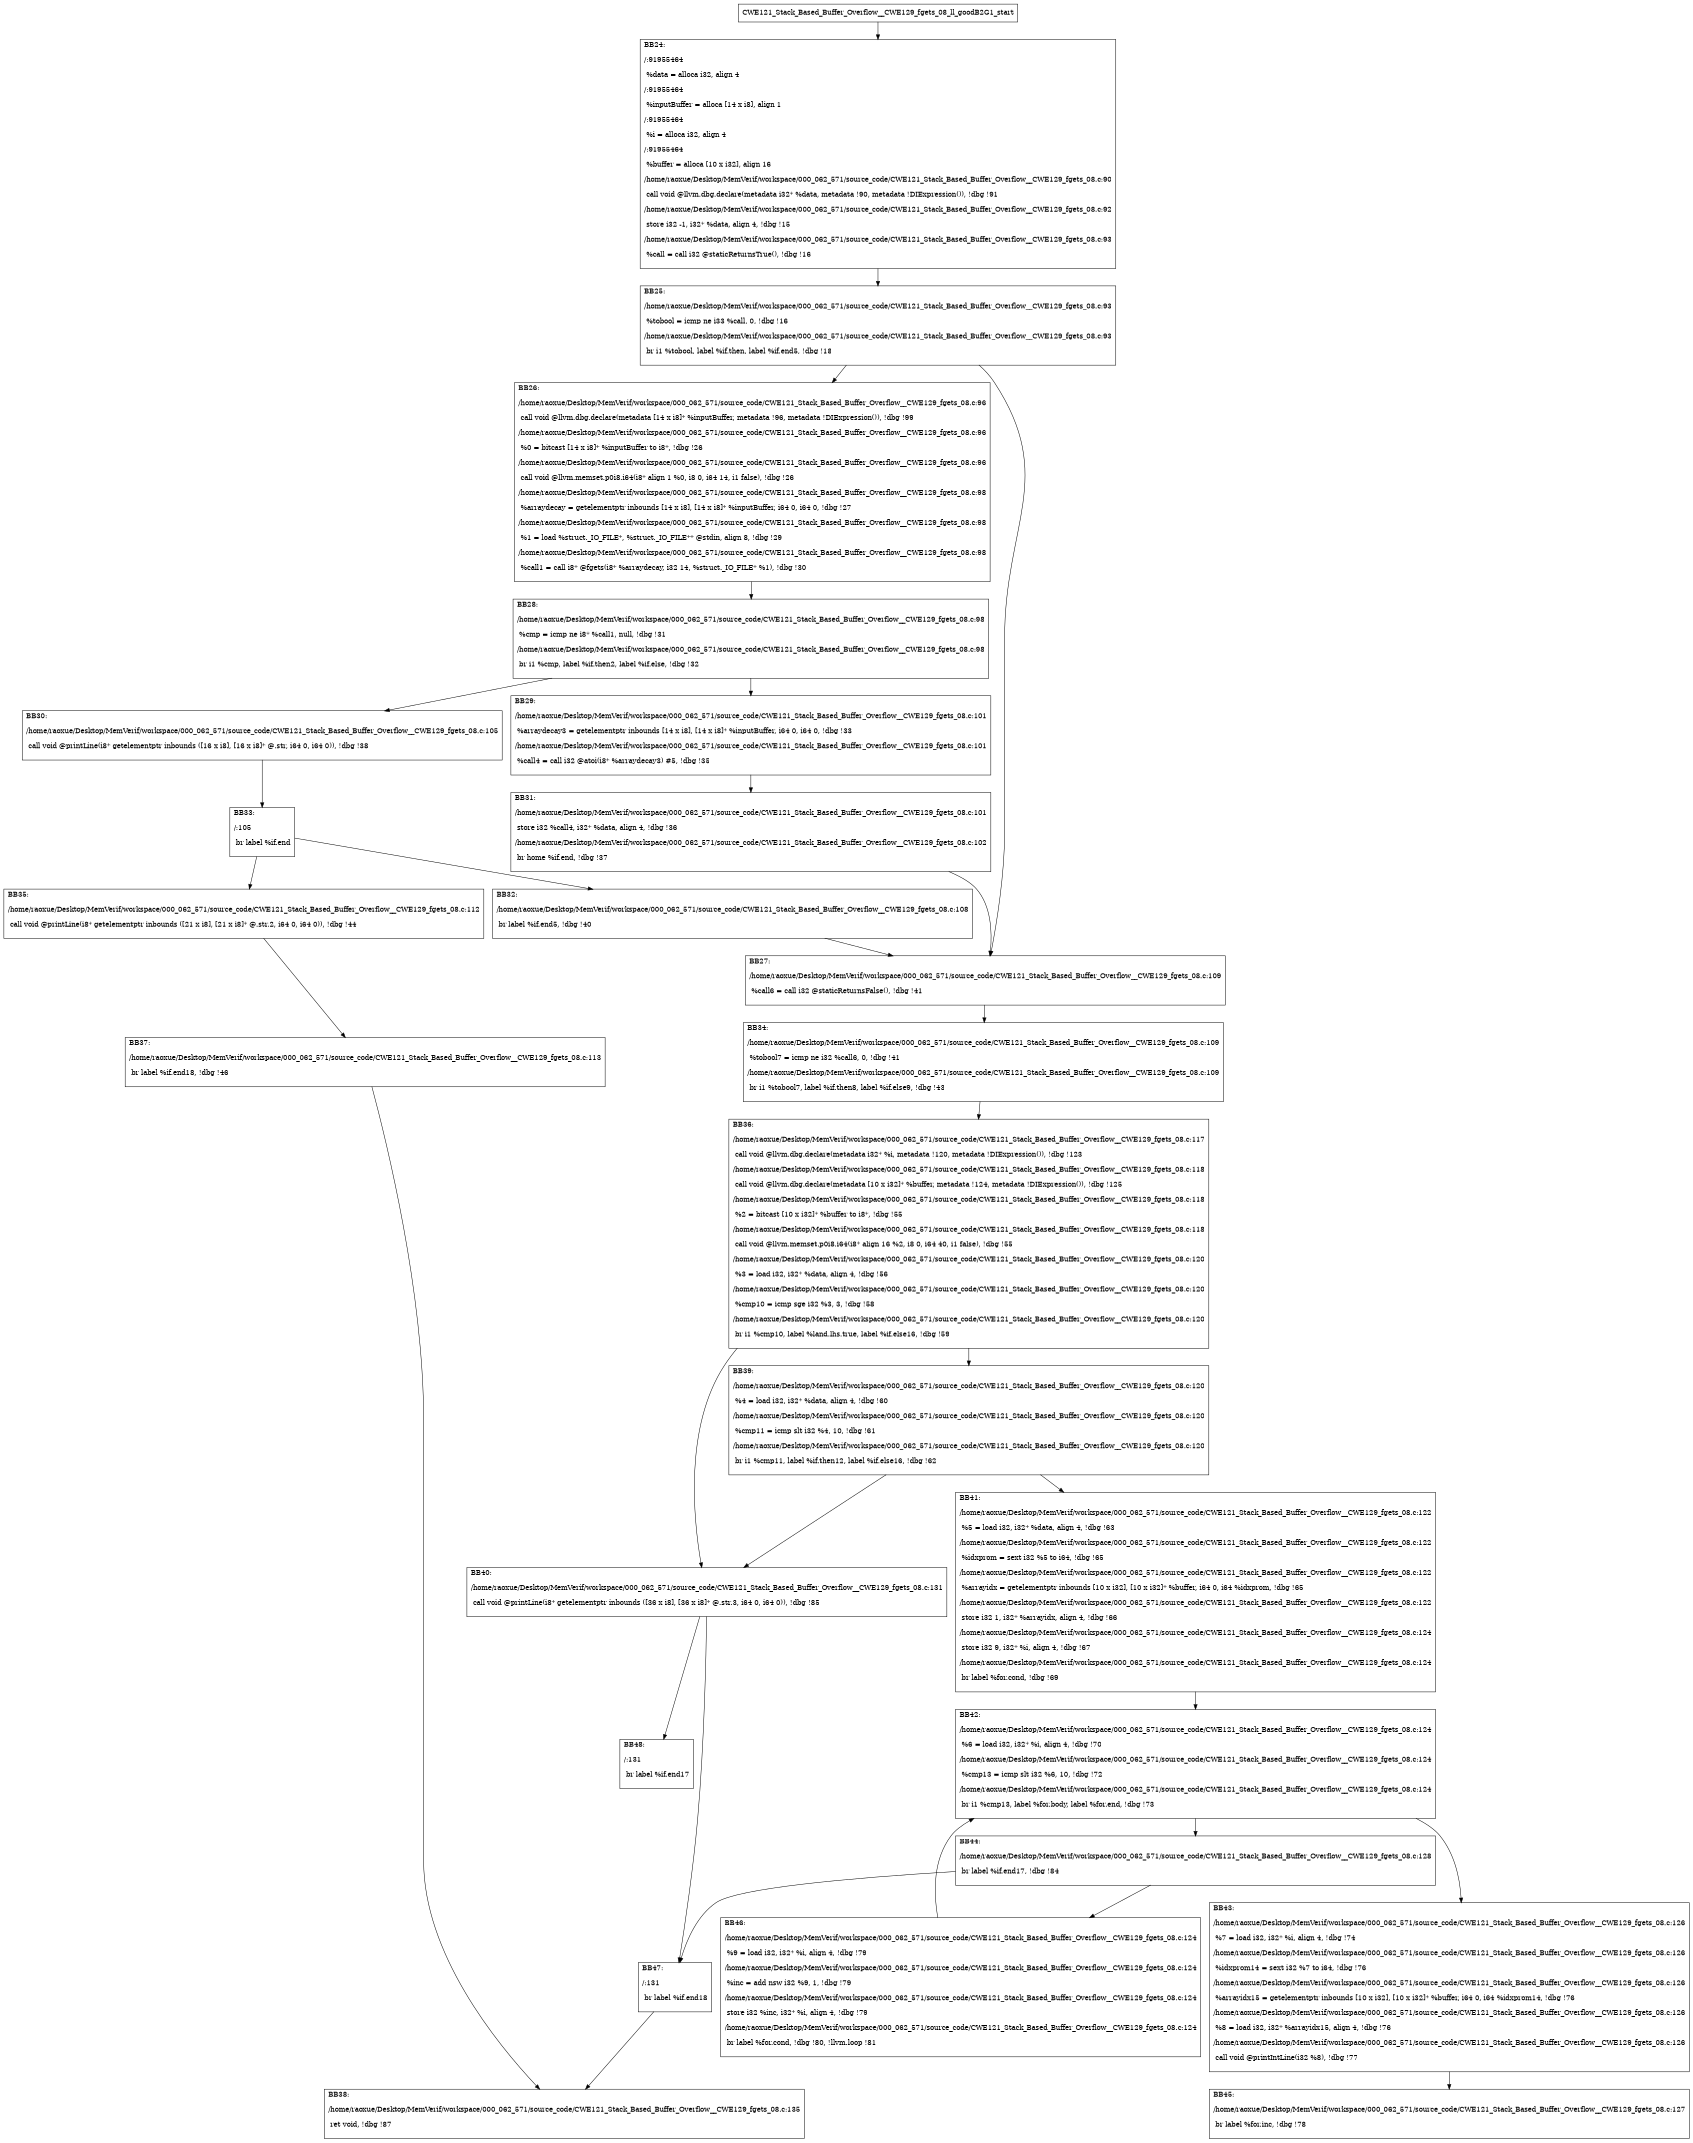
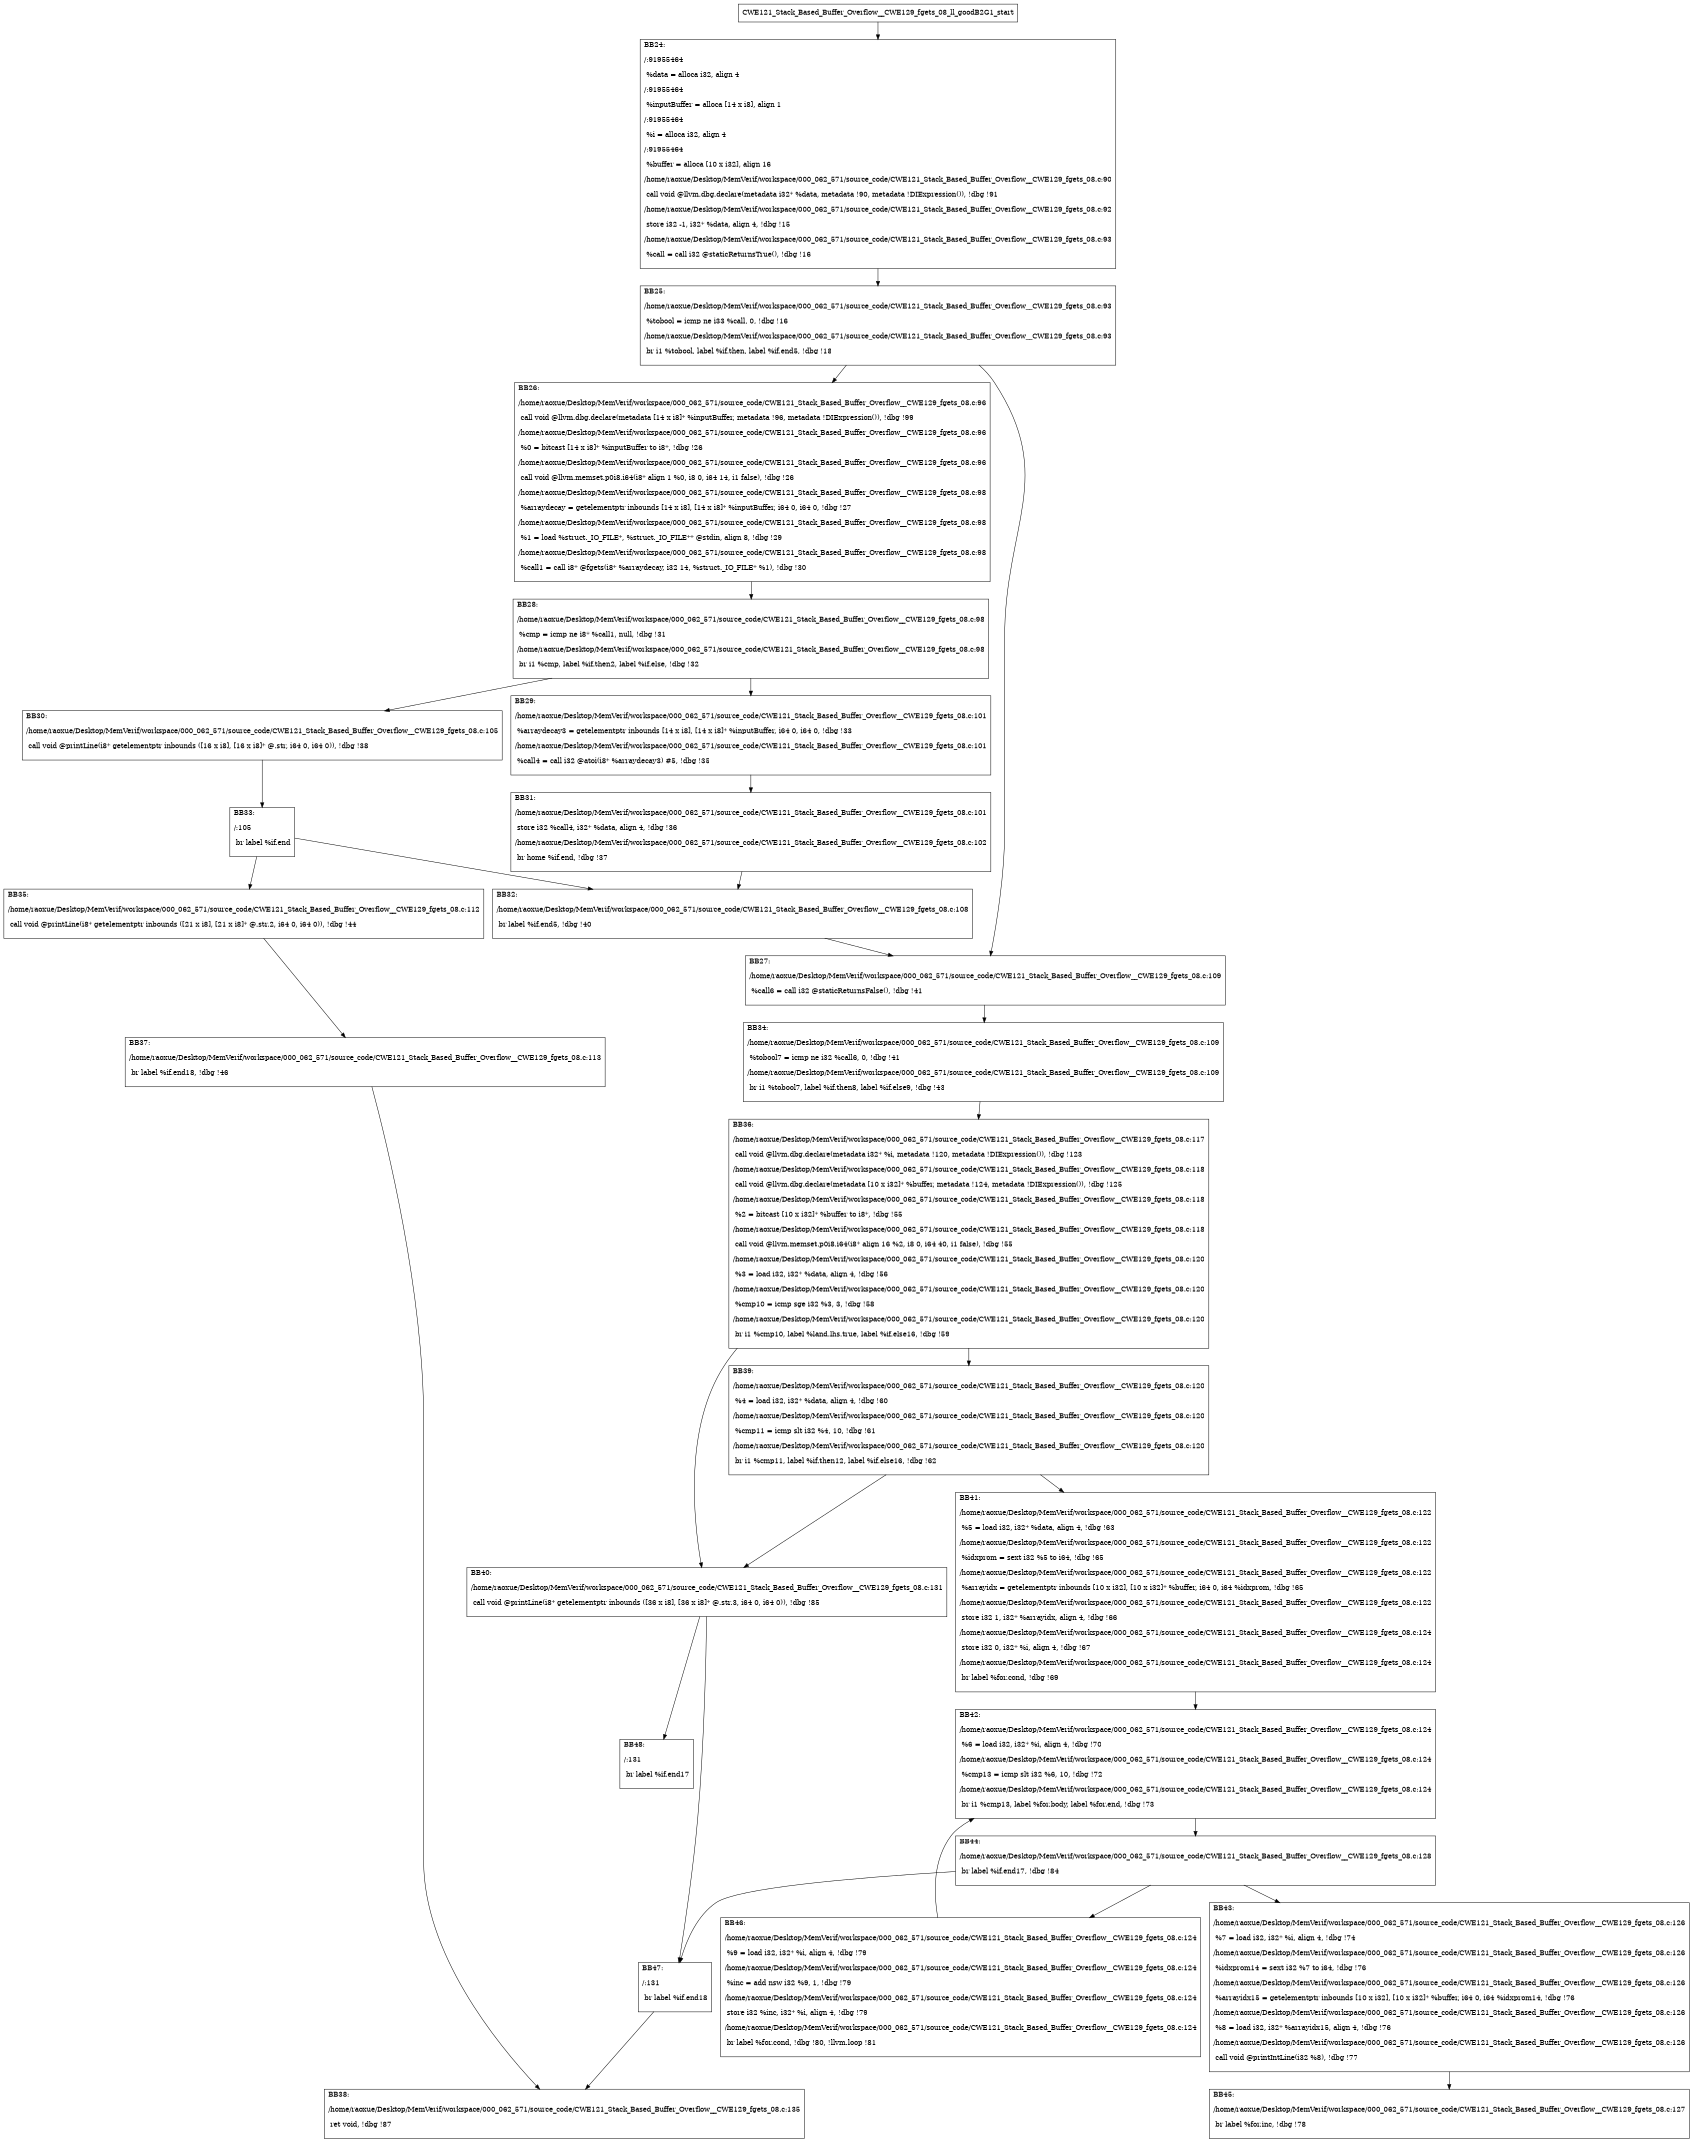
edge "BB31:" -> "BB27:": now "BB31:" -> "BB32:"
node "BB41:": text "store i32 9, i32* %i, align 4, !dbg !67" -> "store i32 0, i32* %i, align 4, !dbg !67"
edge "BB42:" -> "BB43:": now "BB44:" -> "BB43:"
